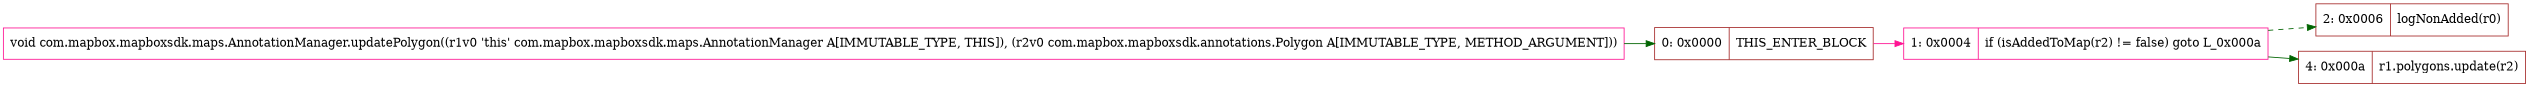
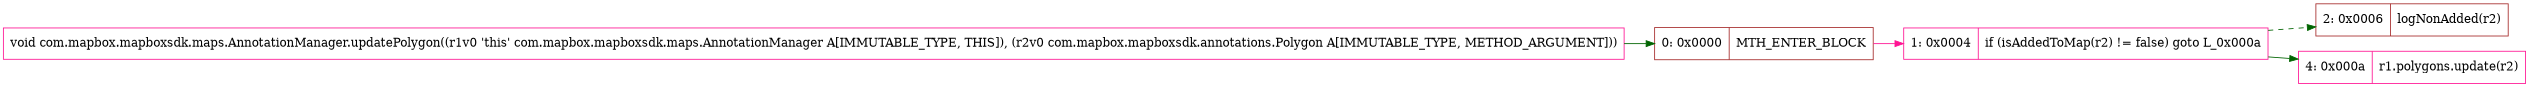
node "2: 0x0006": text "logNonAdded(r0)" -> "logNonAdded(r2)"
node "0: 0x0000": text "THIS_ENTER_BLOCK" -> "MTH_ENTER_BLOCK"
node "4: 0x000a": color brown -> deeppink
